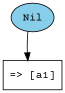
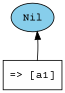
edge "Nil" -> "=> [a1]": reversed
